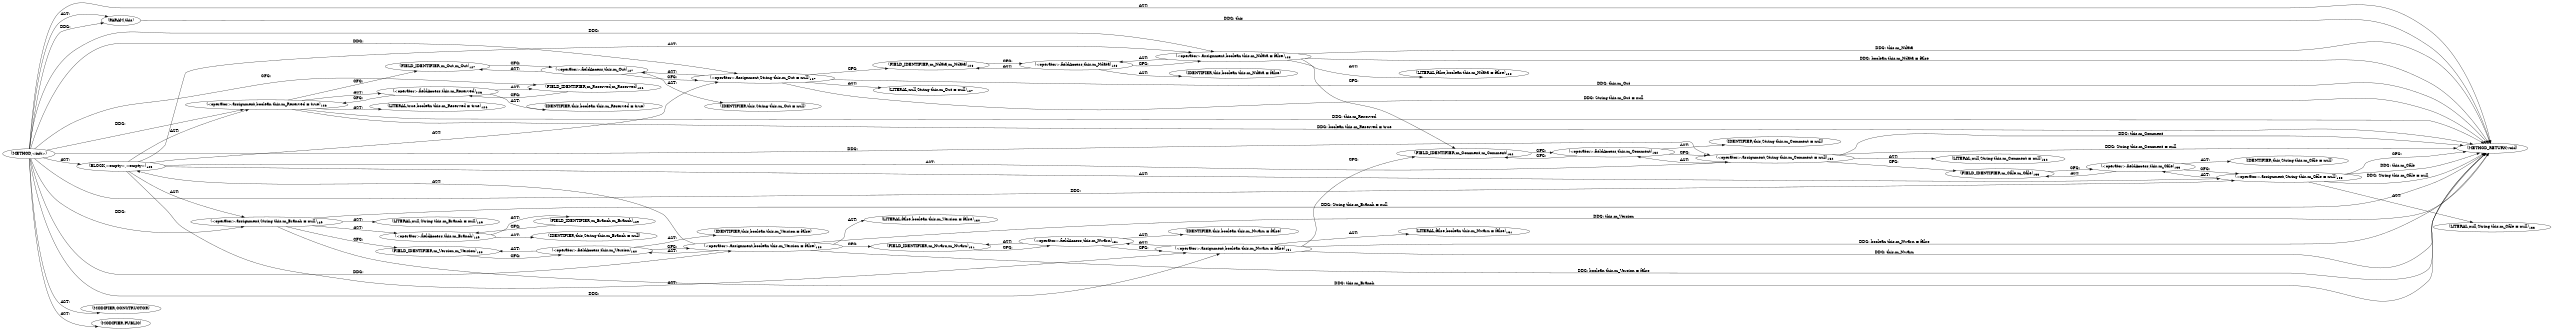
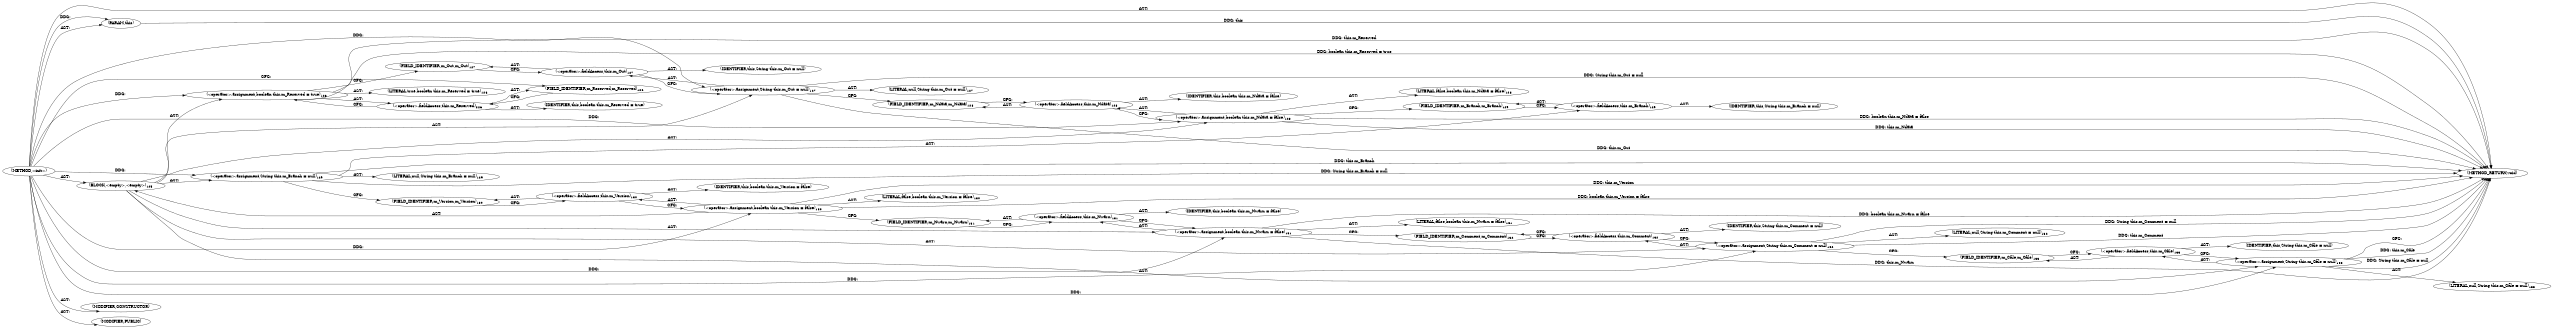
edge "(<operator>.assignment,boolean this.m_Ndata = false)" -> "(FIELD_IDENTIFIER,m_Comment,m_Comment)": now "(<operator>.assignment,boolean this.m_Ndata = false)" -> "(FIELD_IDENTIFIER,m_Branch,m_Branch)"
